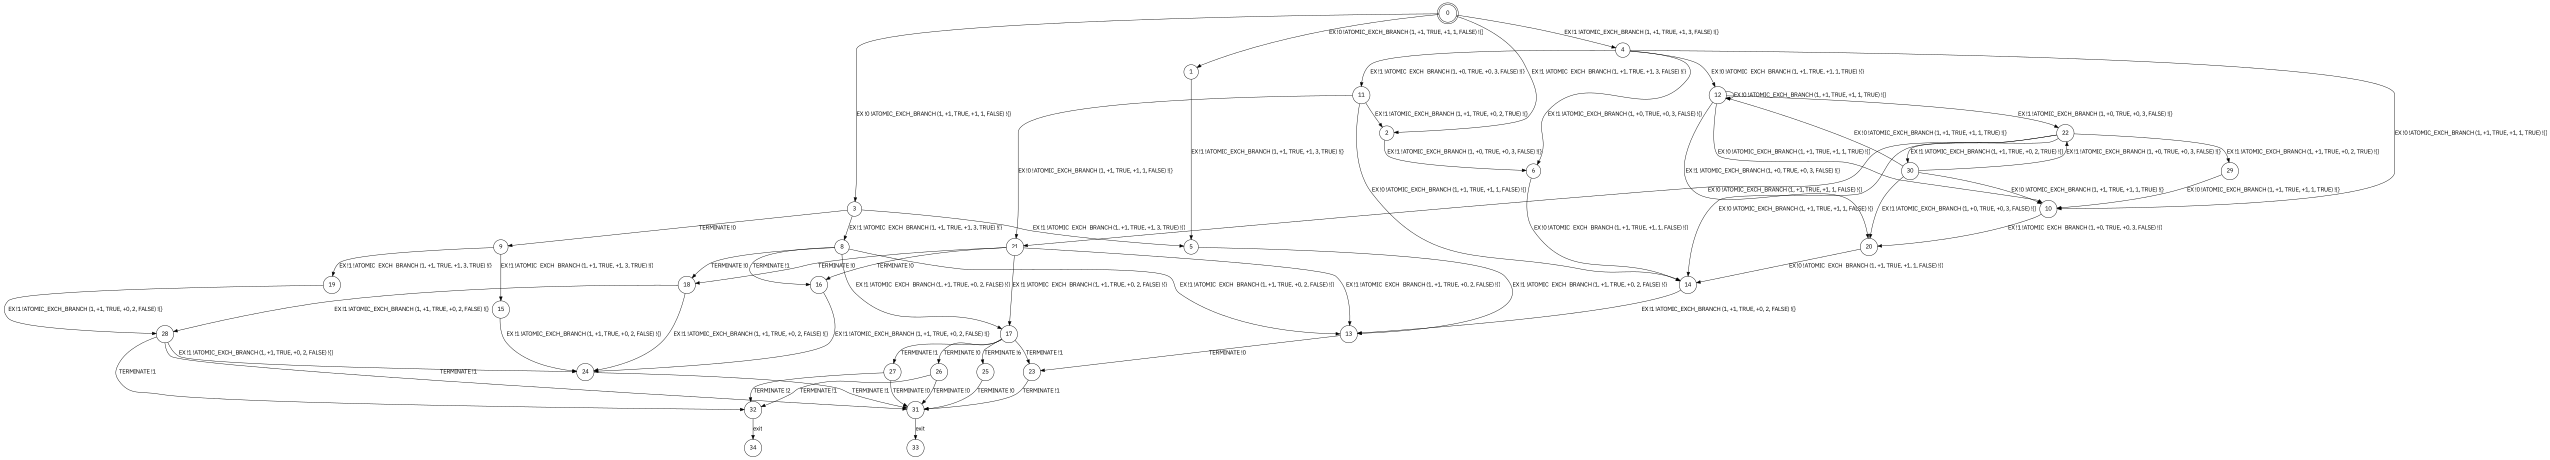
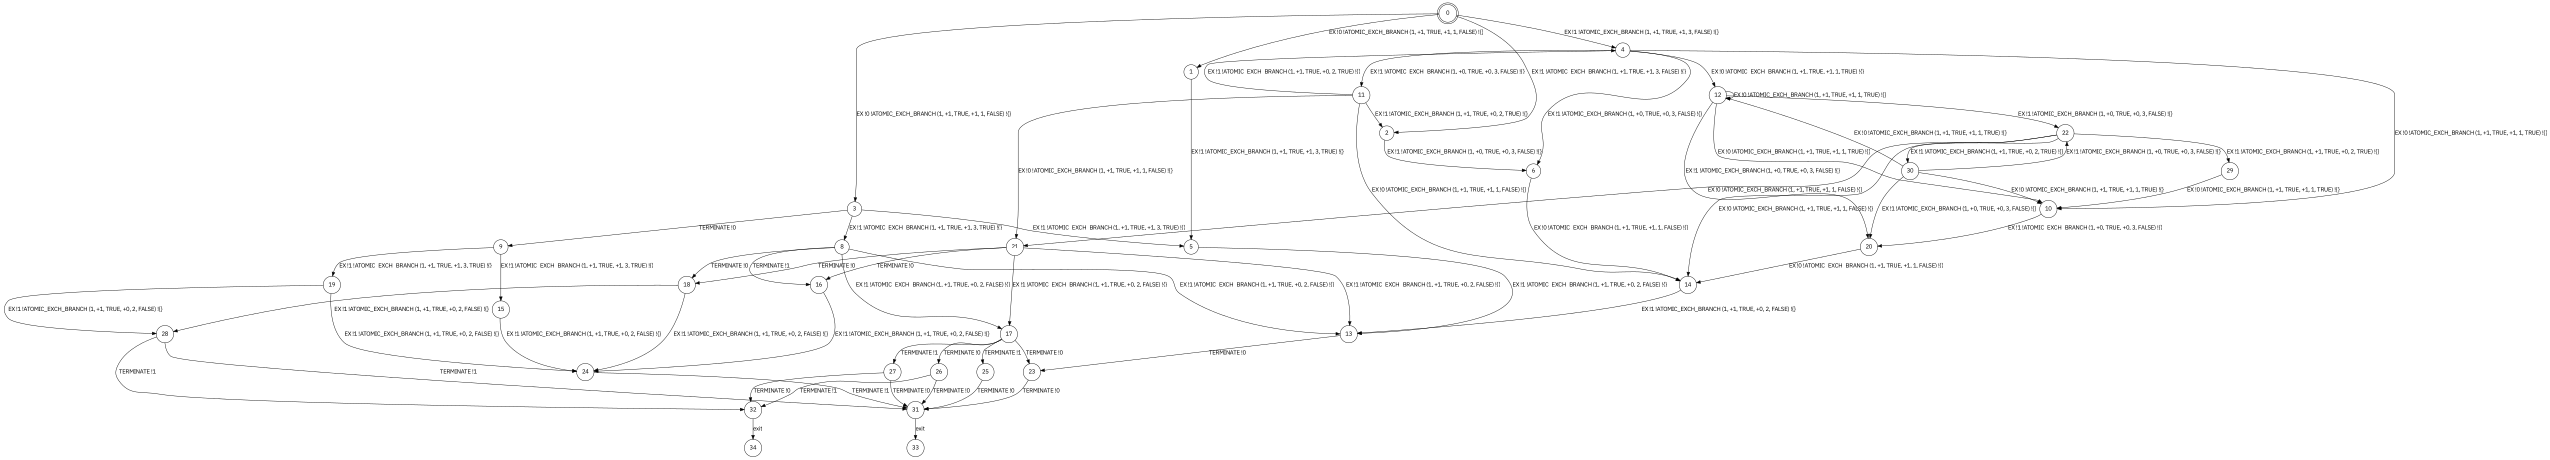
edge "11" -> "4": added, label "EX !1 !ATOMIC_EXCH_BRANCH (1, +1, TRUE, +0, 2, TRUE) !{}"
edge "17" -> "25": label "TERMINATE !6" -> "TERMINATE !1"
edge "17" -> "23": label "TERMINATE !1" -> "TERMINATE !0"
edge "28" -> "24": now "19" -> "24"
edge "27" -> "32": label "TERMINATE !2" -> "TERMINATE !0"
edge "23" -> "31": label "TERMINATE !1" -> "TERMINATE !0"
